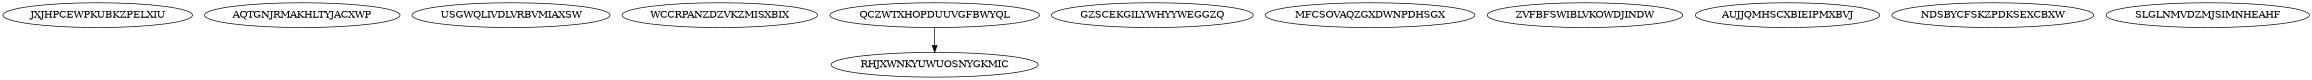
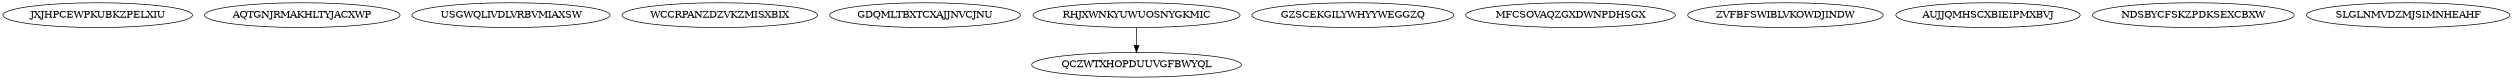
node "GDQMLTBXTCXAJJNVCJNU": added
edge "QCZWTXHOPDUUVGFBWYQL" -> "RHJXWNKYUWUOSNYGKMIC": reversed
